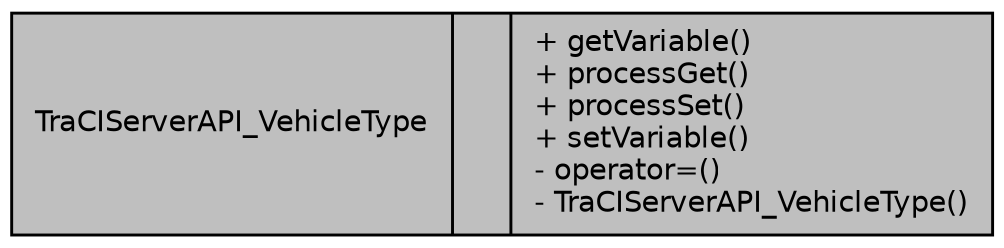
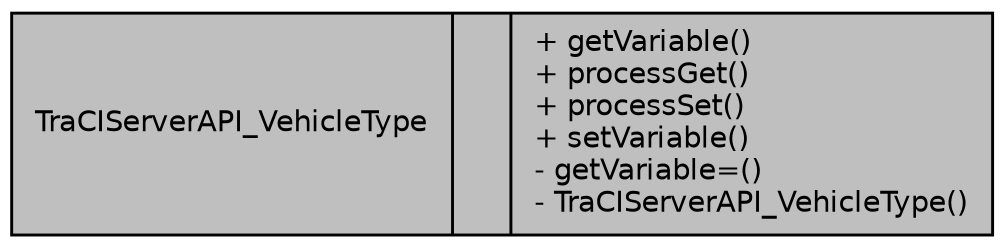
node "TraCIServerAPI_VehicleType": text "- operator=()" -> "- getVariable=()"
